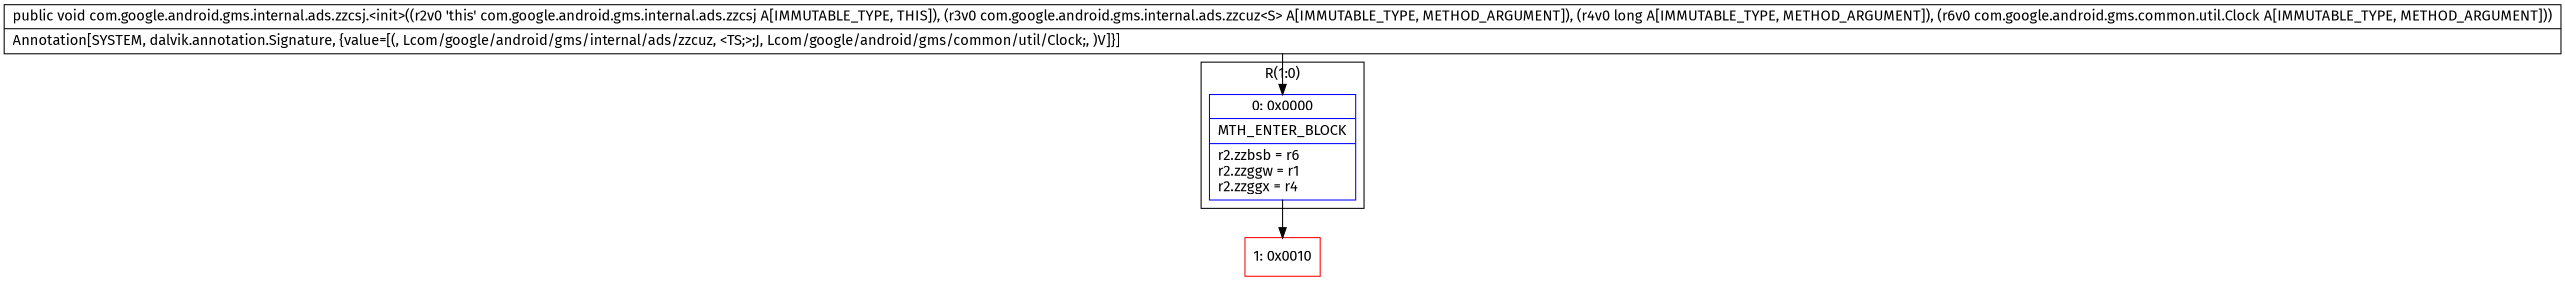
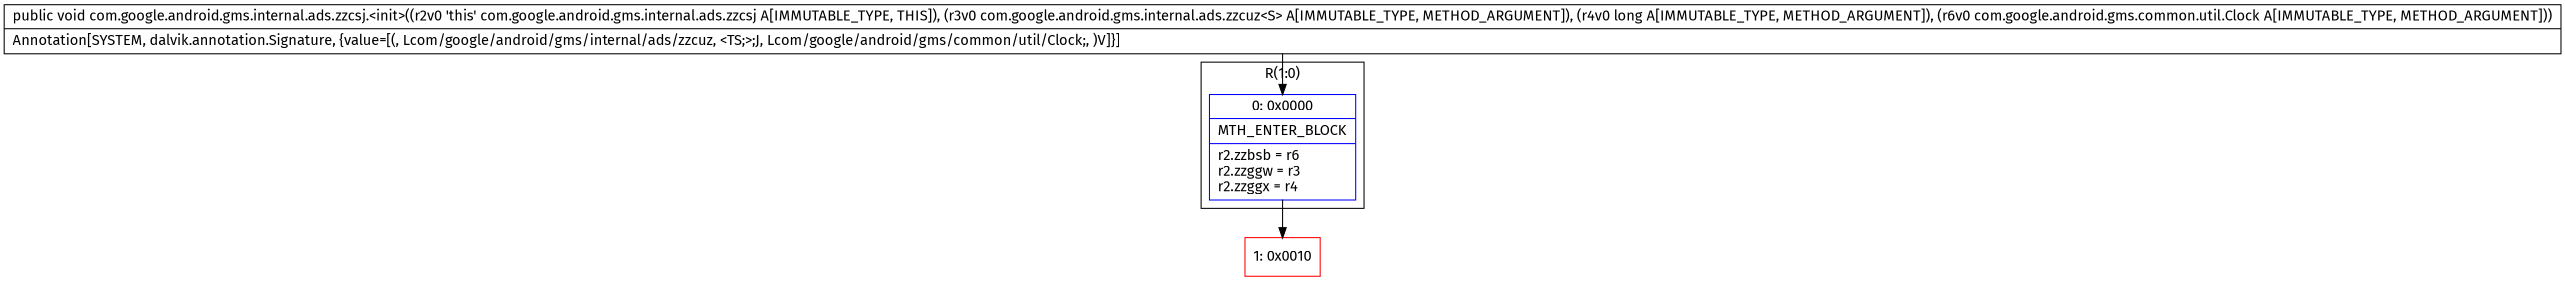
node "0: 0x0000": text "r2.zzggw = r1" -> "r2.zzggw = r3"
